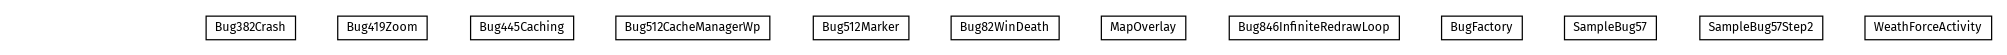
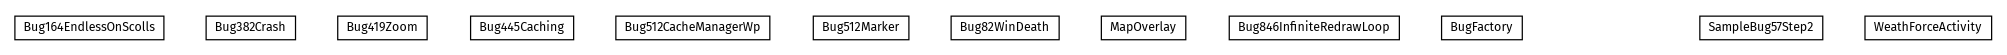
node "Bug164EndlessOnScolls": added
node "SampleBug57": removed
